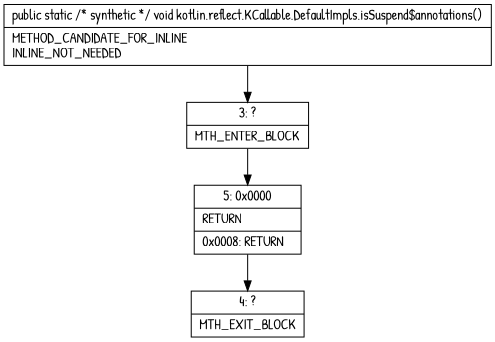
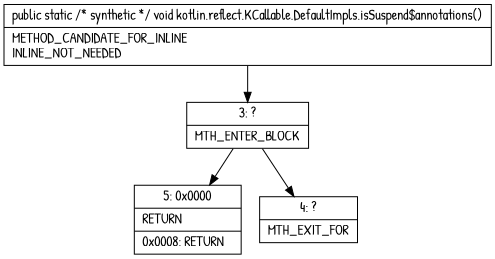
edge "5: 0x0000" -> "4: ?": now "3: ?" -> "4: ?"
node "4: ?": text "MTH_EXIT_BLOCK" -> "MTH_EXIT_FOR"
